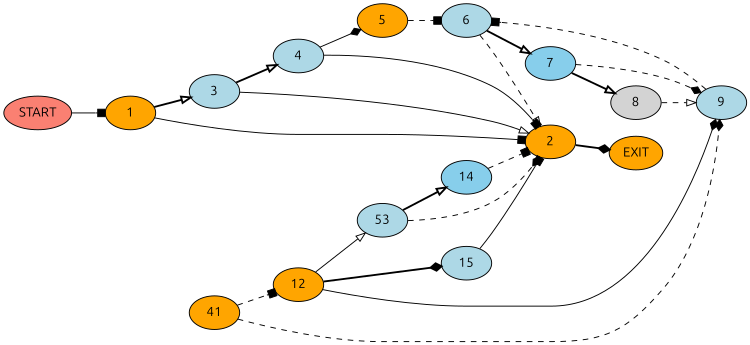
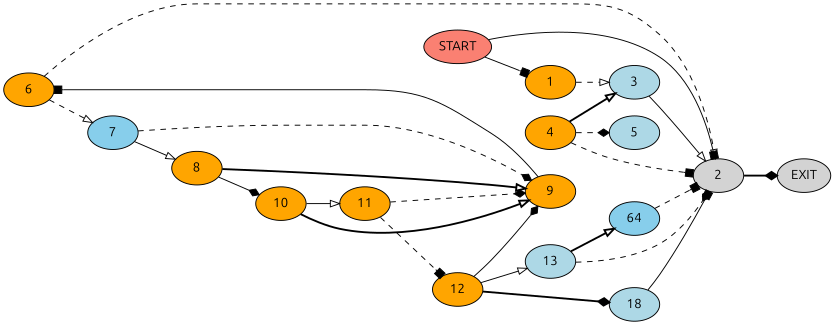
node "5": fillcolor orange -> lightblue
edge "5" -> "6": removed
node "6": fillcolor lightblue -> orange
edge "6" -> "7": style bold -> dashed
edge "4" -> "5": style solid -> dashed
edge "9" -> "6": style dashed -> solid
node "4": fillcolor lightblue -> orange
edge "4" -> "2": style solid -> dashed
edge "3" -> "4": reversed
edge "7" -> "8": style bold -> solid
edge "1" -> "3": style bold -> dashed
node "8": fillcolor lightgrey -> orange
edge "8" -> "9": style dashed -> bold
node "9": fillcolor lightblue -> orange
edge "1" -> "2": now "START" -> "2"
node "2": fillcolor orange -> lightgrey
node "EXIT": fillcolor orange -> lightgrey
node "14": label "14" -> "64"
node "10": added
node "53": label "53" -> "13"
node "15": label "15" -> "18"
node "41": label "41" -> "11"
